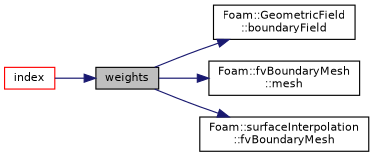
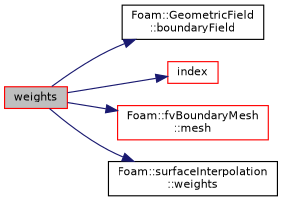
edge "index" -> "weights": reversed
node "weights": color black -> red
node "Foam::fvBoundaryMesh ::mesh": color black -> red
node "Foam::surfaceInterpolation ::fvBoundaryMesh": label "Foam::surfaceInterpolation ::fvBoundaryMesh" -> "Foam::surfaceInterpolation ::weights"
